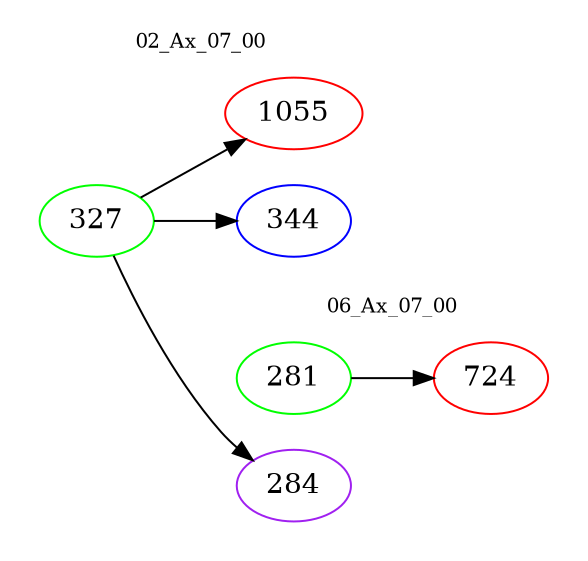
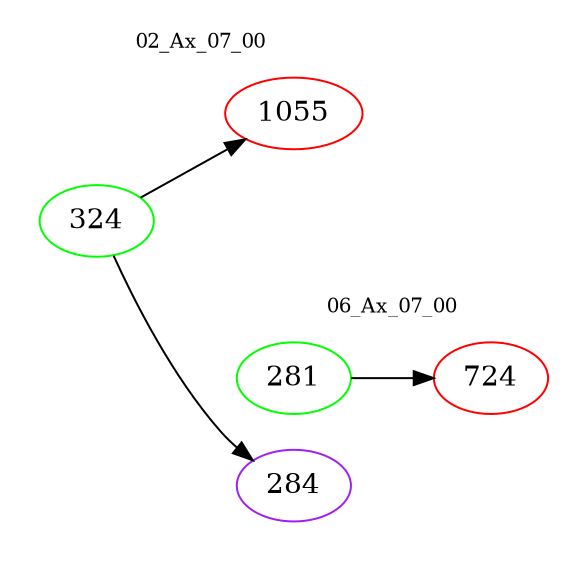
node "327": label "327" -> "324"
node "344": removed
